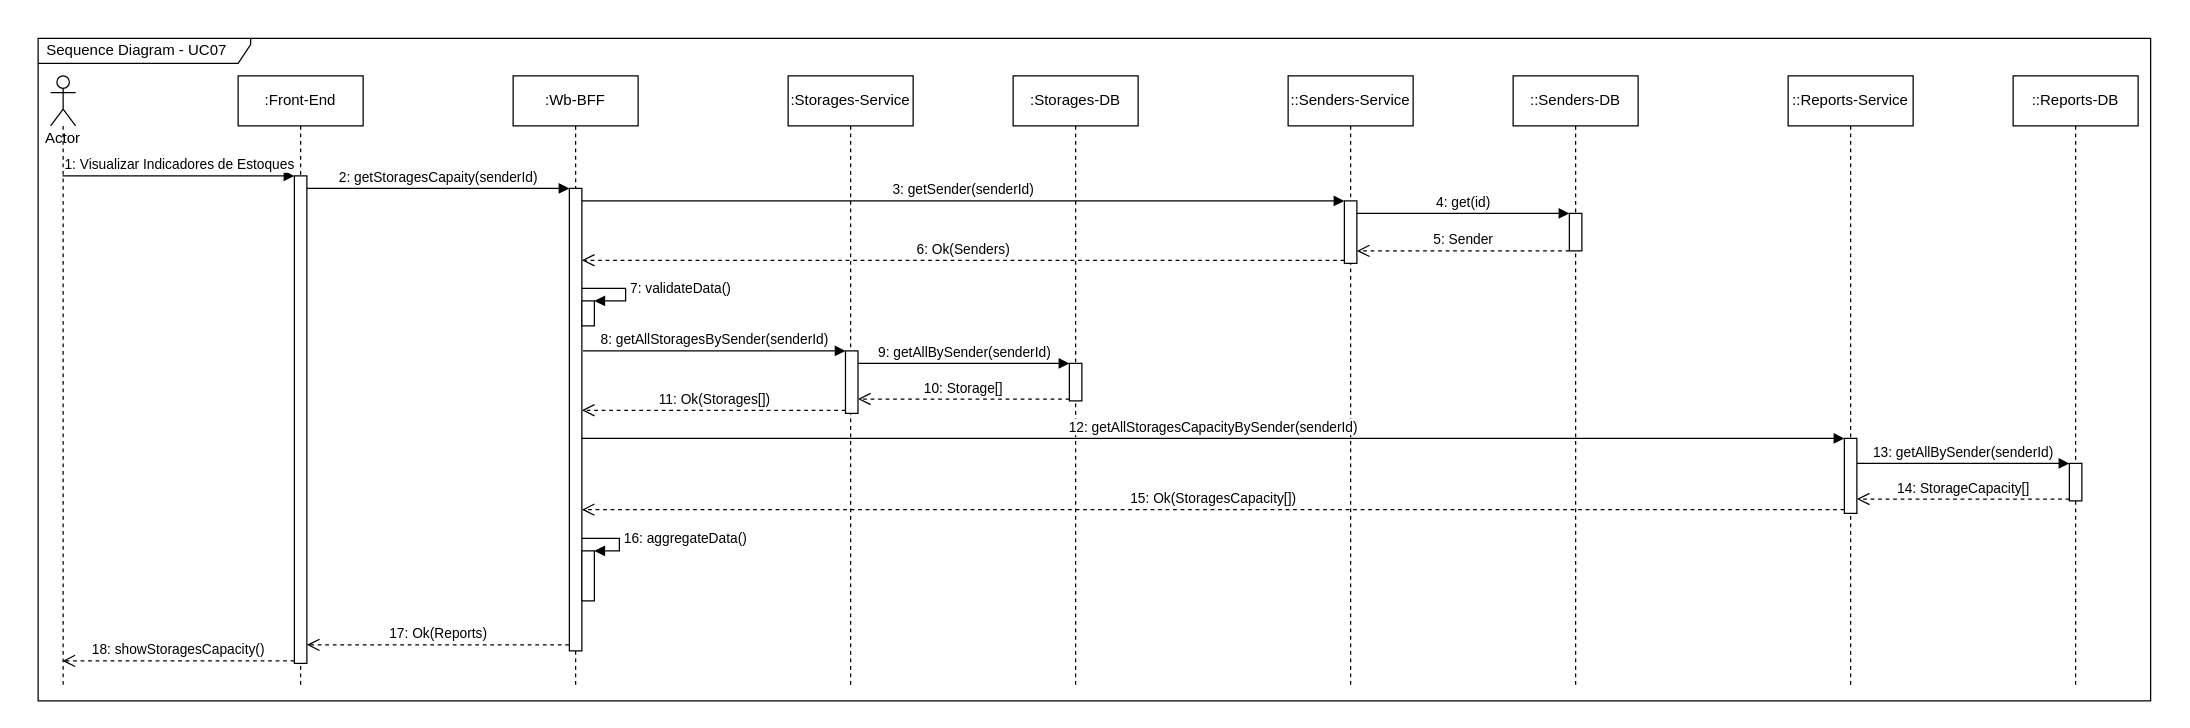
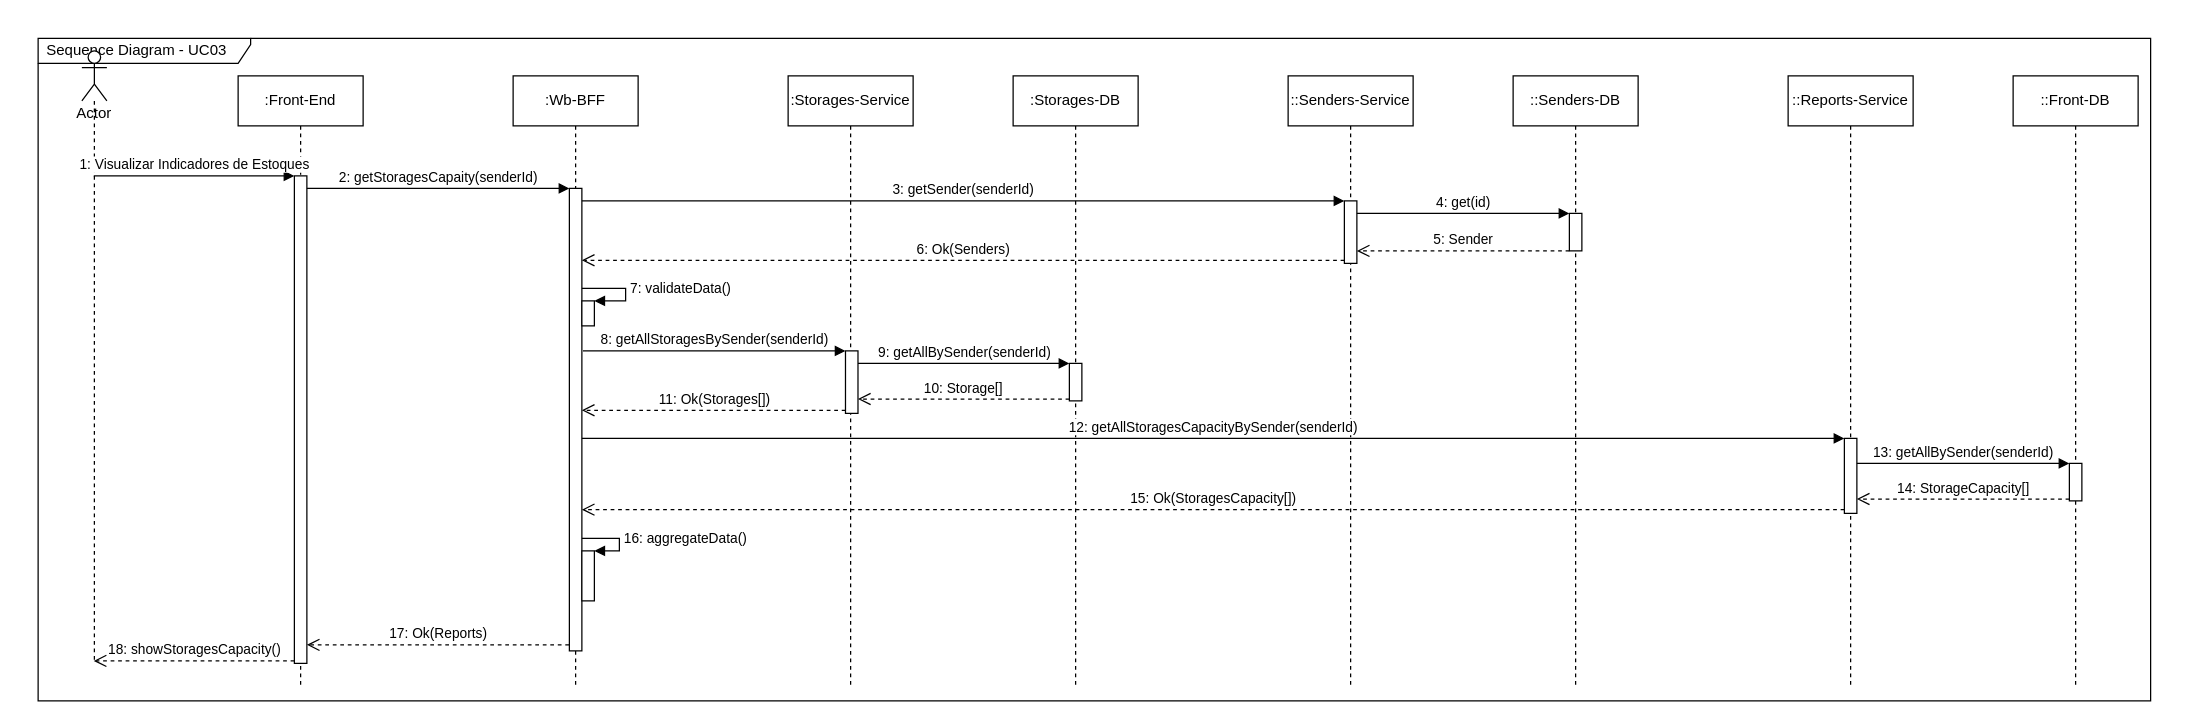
node "Sequence Diagram - UC07": label "Sequence Diagram - UC07" -> "Sequence Diagram - UC03"
node "::Reports-DB": label "::Reports-DB" -> "::Front-DB"
node "Actor": moved (63, 382) -> (94, 357)
